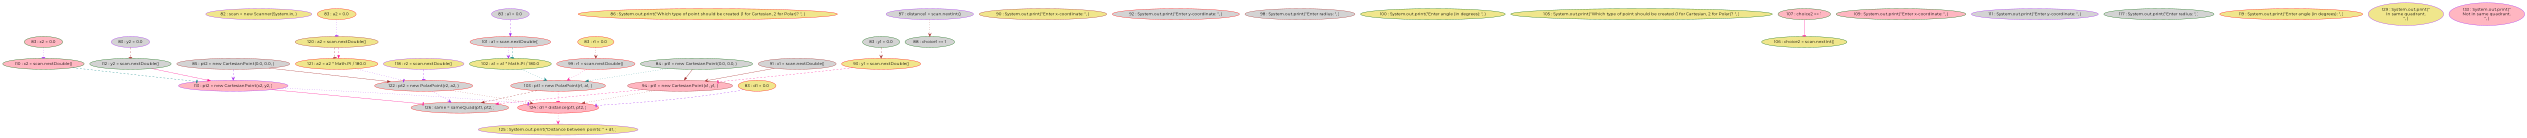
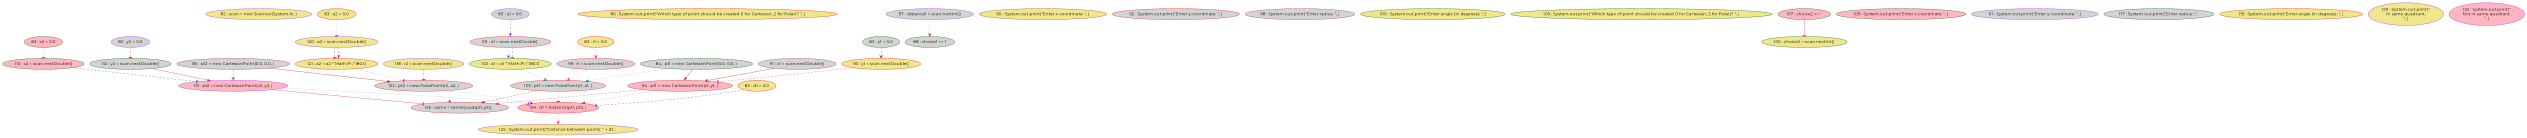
node "120 : a2 = scan.nextDouble()": color brown -> purple
edge "83 : r1 = 0.0" -> "99 : r1 = scan.nextDouble()": color brown -> deeppink
edge "103 : pt1 = new PolarPoint(r1, a1, )" -> "124 : d1 = distance(pt1, pt2, )": color deeppink -> brown
